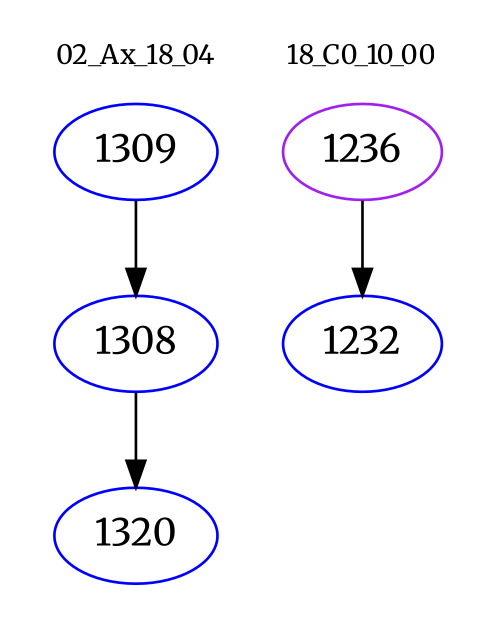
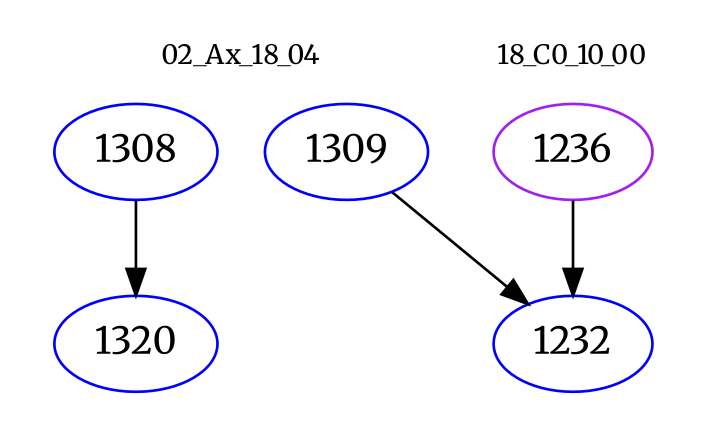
edge "1309" -> "1308": now "1309" -> "1232"
